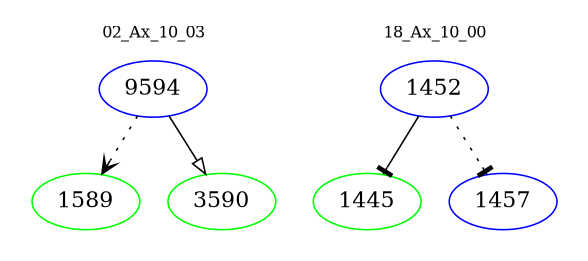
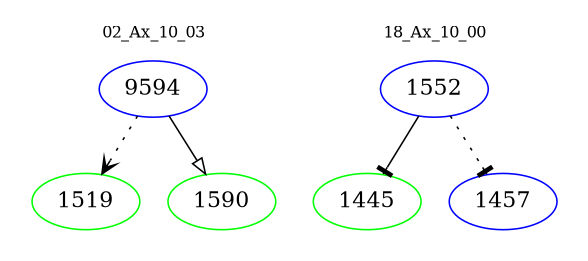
node "1452": label "1452" -> "1552"
node "1589": label "1589" -> "1519"
node "3590": label "3590" -> "1590"
